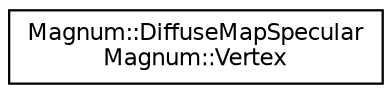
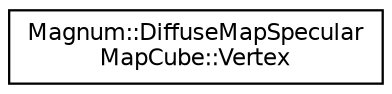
node "Magnum::DiffuseMapSpecular Magnum::Vertex": label "Magnum::DiffuseMapSpecular Magnum::Vertex" -> "Magnum::DiffuseMapSpecular MapCube::Vertex"
